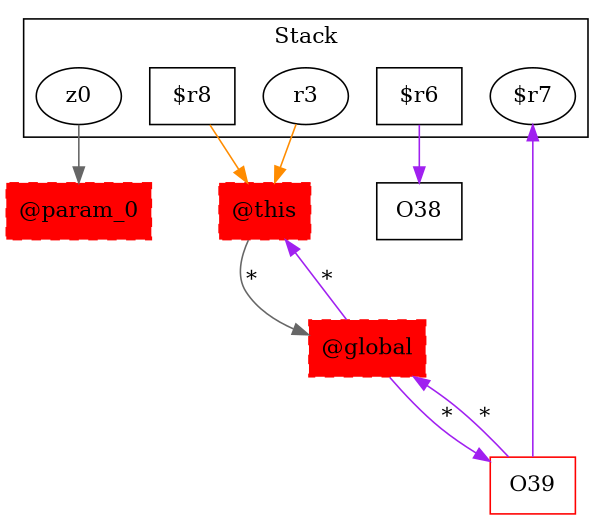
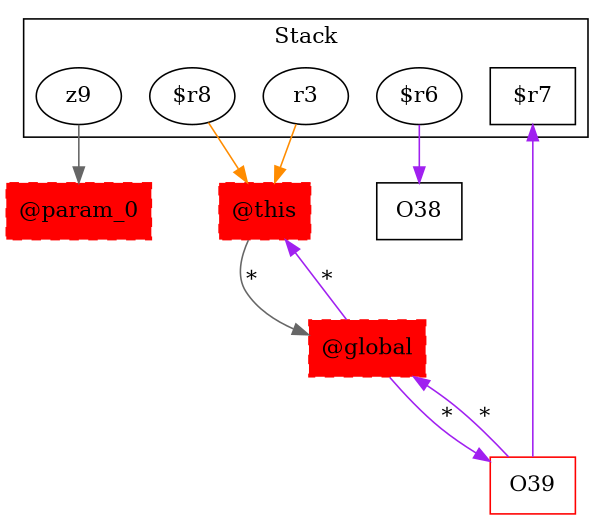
node "z0": label "z0" -> "z9"
node "$r8": shape box -> ellipse
node "$r6": shape box -> ellipse
node "$r7": shape ellipse -> box
